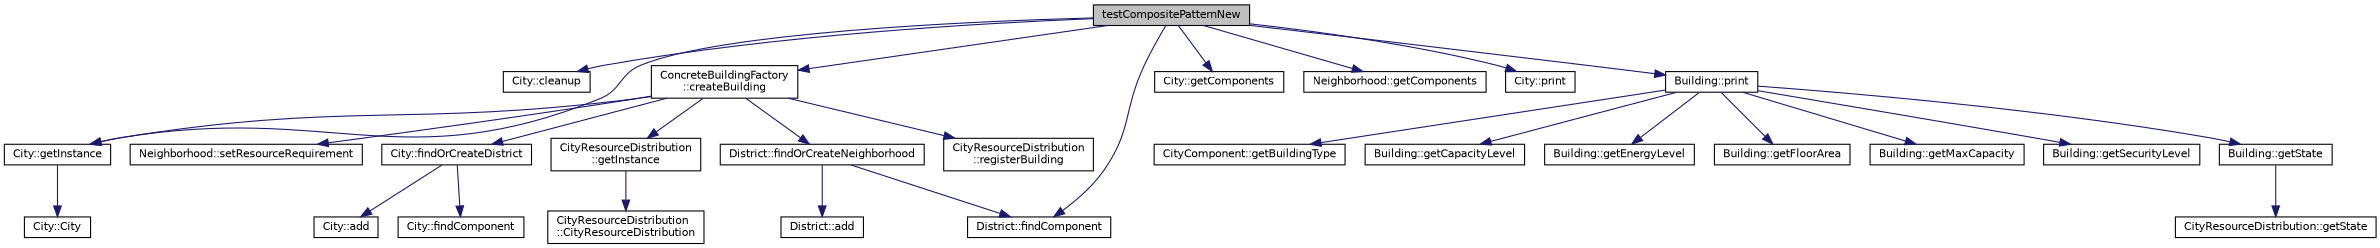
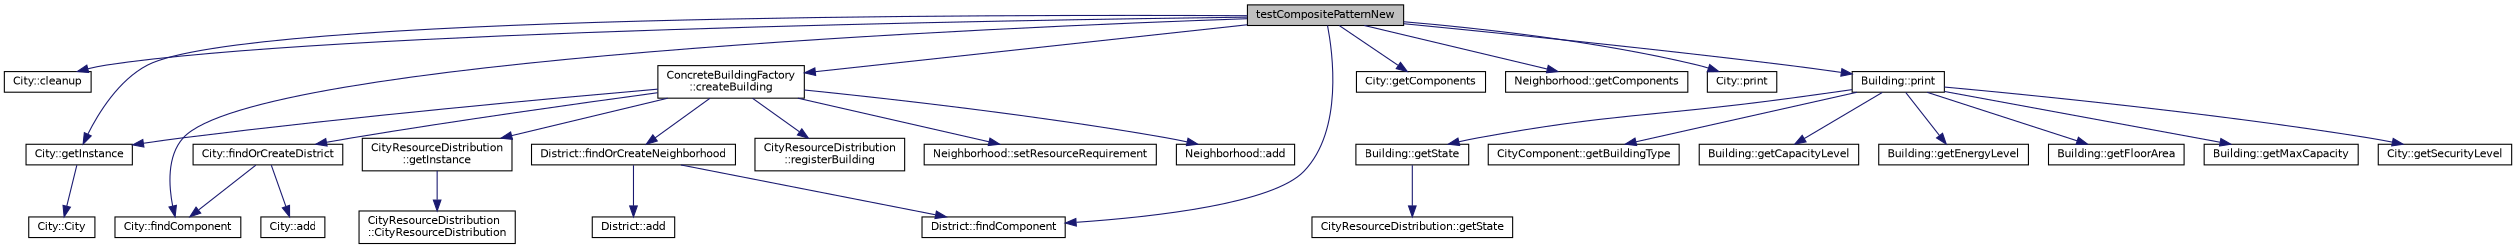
edge "testCompositePatternNew" -> "City::findComponent": added
node "Neighborhood::add": added
node "Building::getSecurityLevel": label "Building::getSecurityLevel" -> "City::getSecurityLevel"
